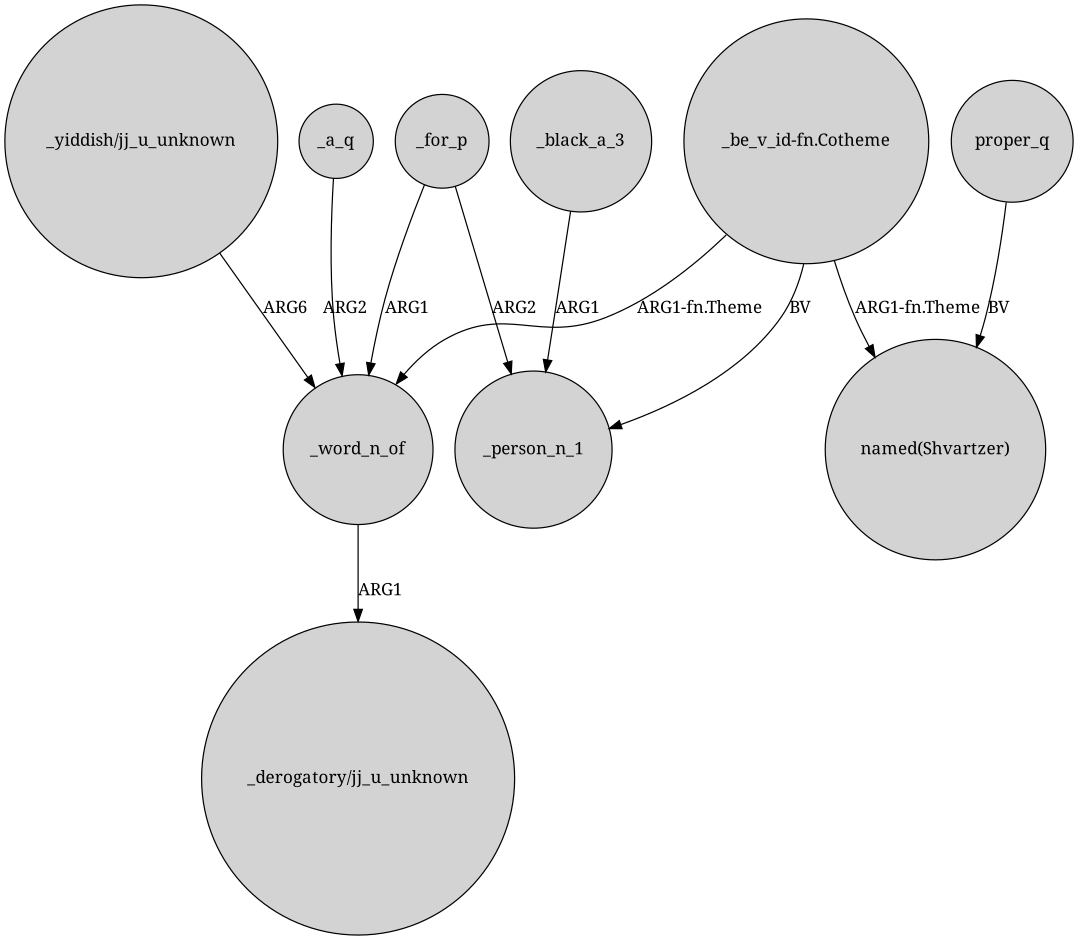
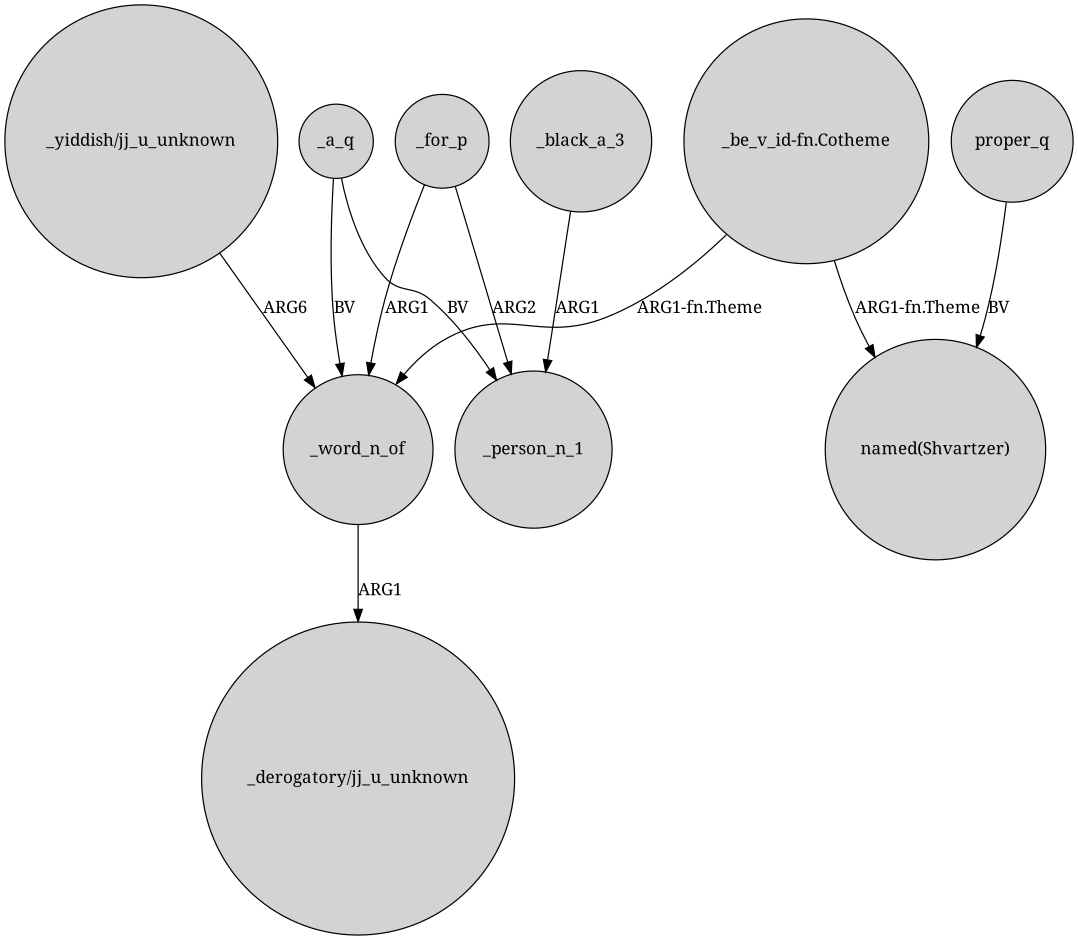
edge "_a_q" -> "_word_n_of": label "ARG2" -> "BV"
edge "_be_v_id-fn.Cotheme" -> "_person_n_1": now "_a_q" -> "_person_n_1"
